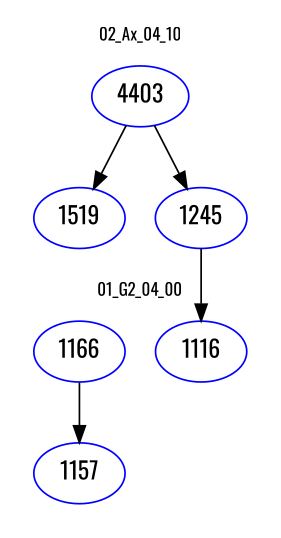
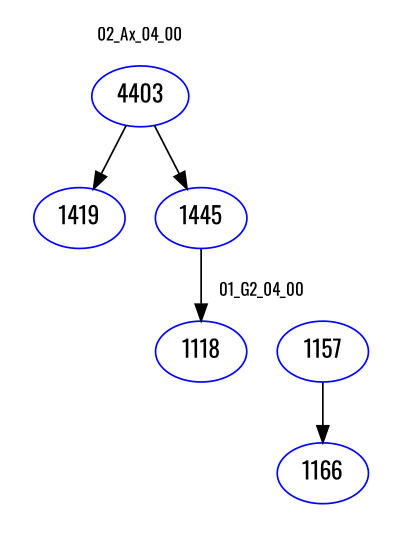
cluster "02_Ax_04_10": label "02_Ax_04_10" -> "02_Ax_04_00"
node "1519": label "1519" -> "1419"
node "1245": label "1245" -> "1445"
node "1116": label "1116" -> "1118"
edge "1166" -> "1157": reversed
